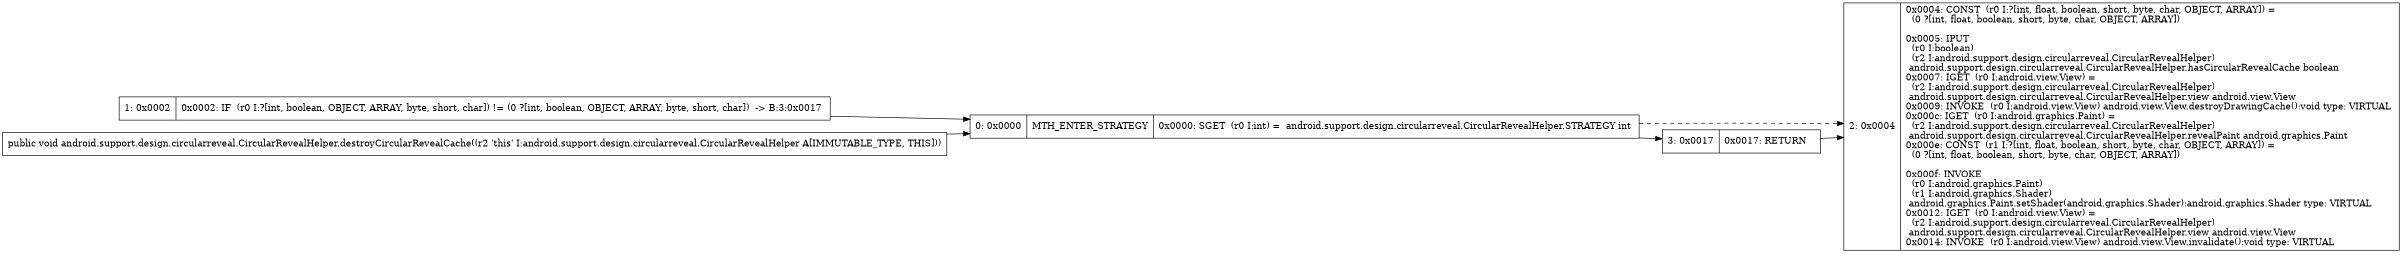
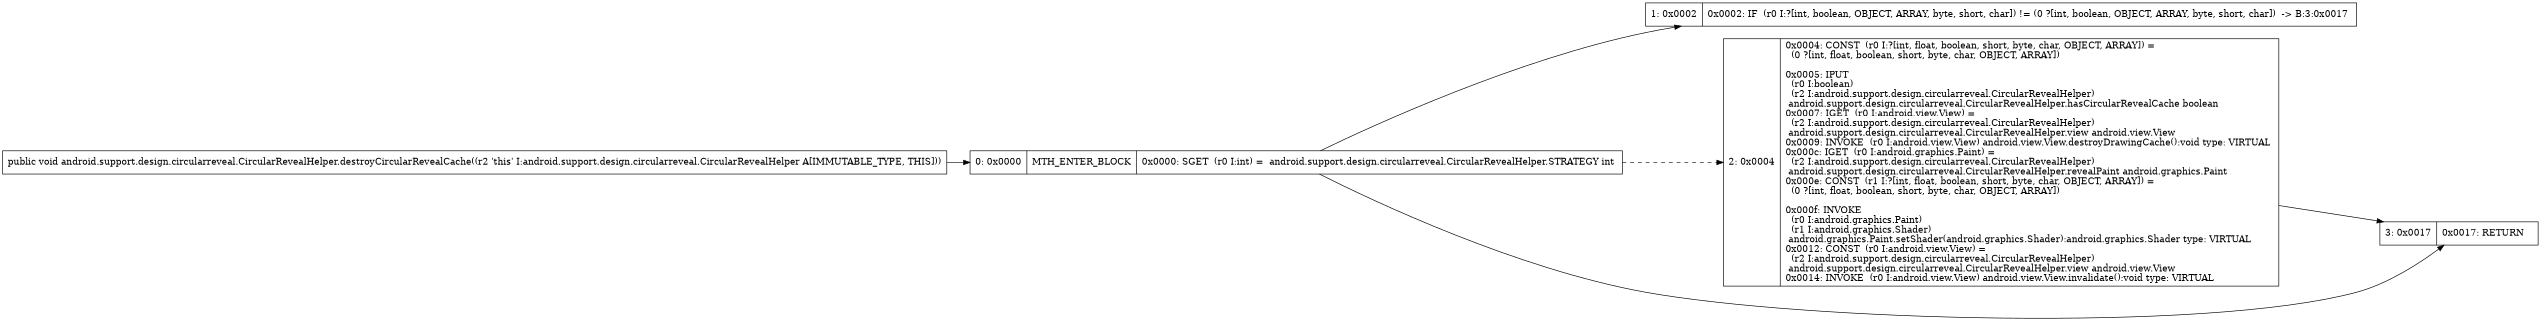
edge "1: 0x0002" -> "0: 0x0000": reversed
node "0: 0x0000": text "MTH_ENTER_STRATEGY" -> "MTH_ENTER_BLOCK"
edge "3: 0x0017" -> "2: 0x0004": reversed
node "2: 0x0004": text "0x0012: IGET  (r0 I:android.view.View) =" -> "0x0012: CONST  (r0 I:android.view.View) ="
